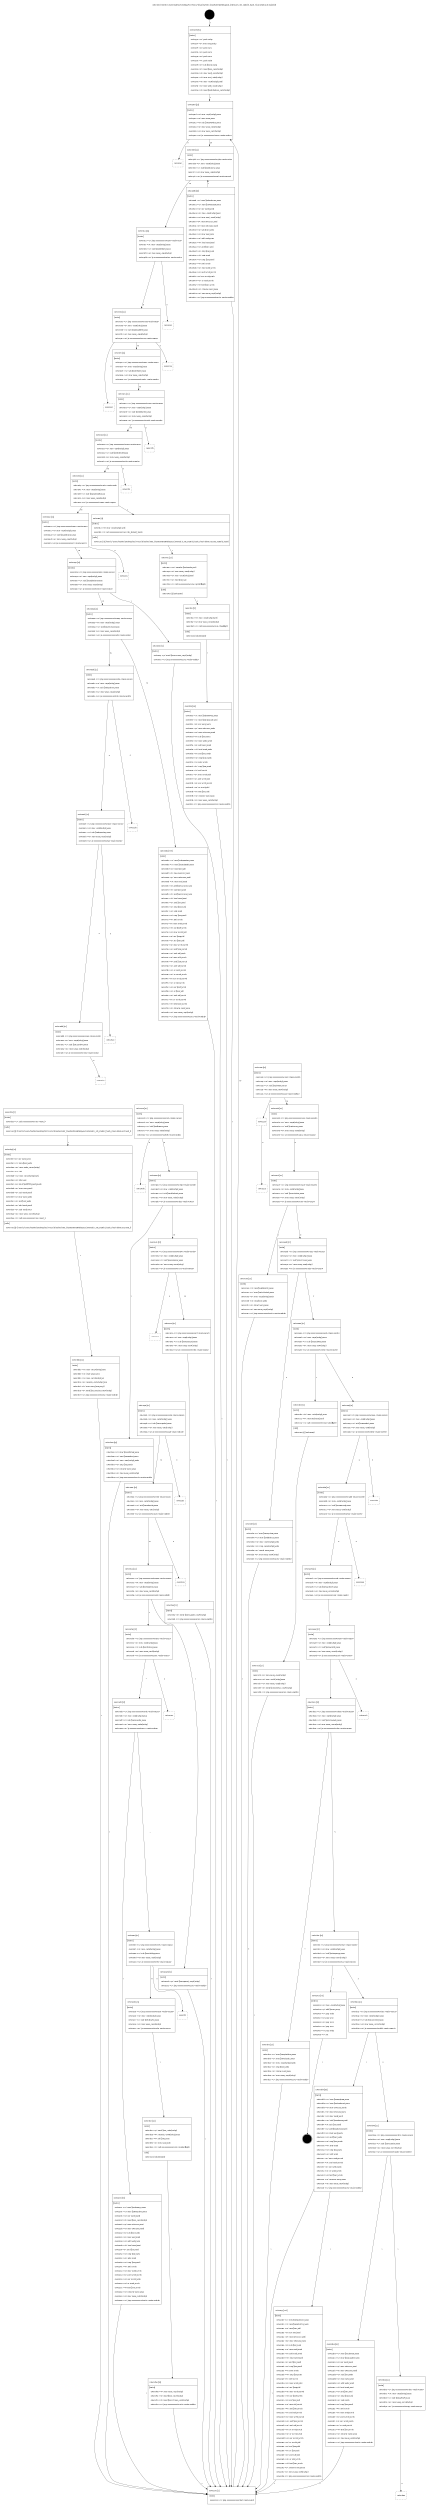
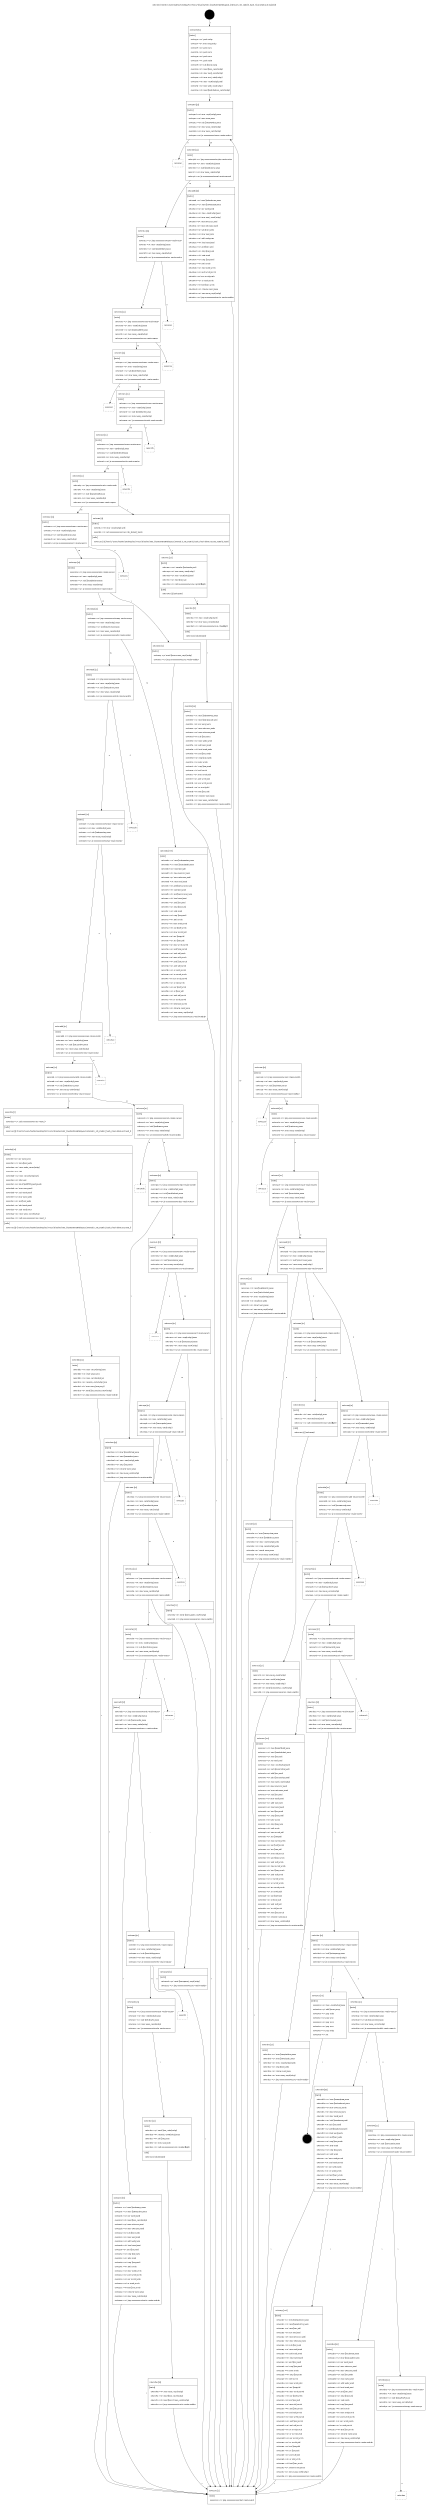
edge "0x4023fd [89]" -> "0x4017b4 [22]": reversed
edge "0x4017e3 [25]" -> "0x402045": now "0x4017fc [25]" -> "0x402045"
node "0x4018f6 [25]": added
edge "0x402528" -> "0x40225a": now "0x401a3b [25]" -> "0x40225a"
edge "0x40195a [25]" -> "0x401973 [25]": added, label "13"
edge "0x401a86 [25]" -> "0x401a9f [25]": now "0x401a6d [25]" -> "0x401a9f [25]"
node "0x401e2c [155]": added
